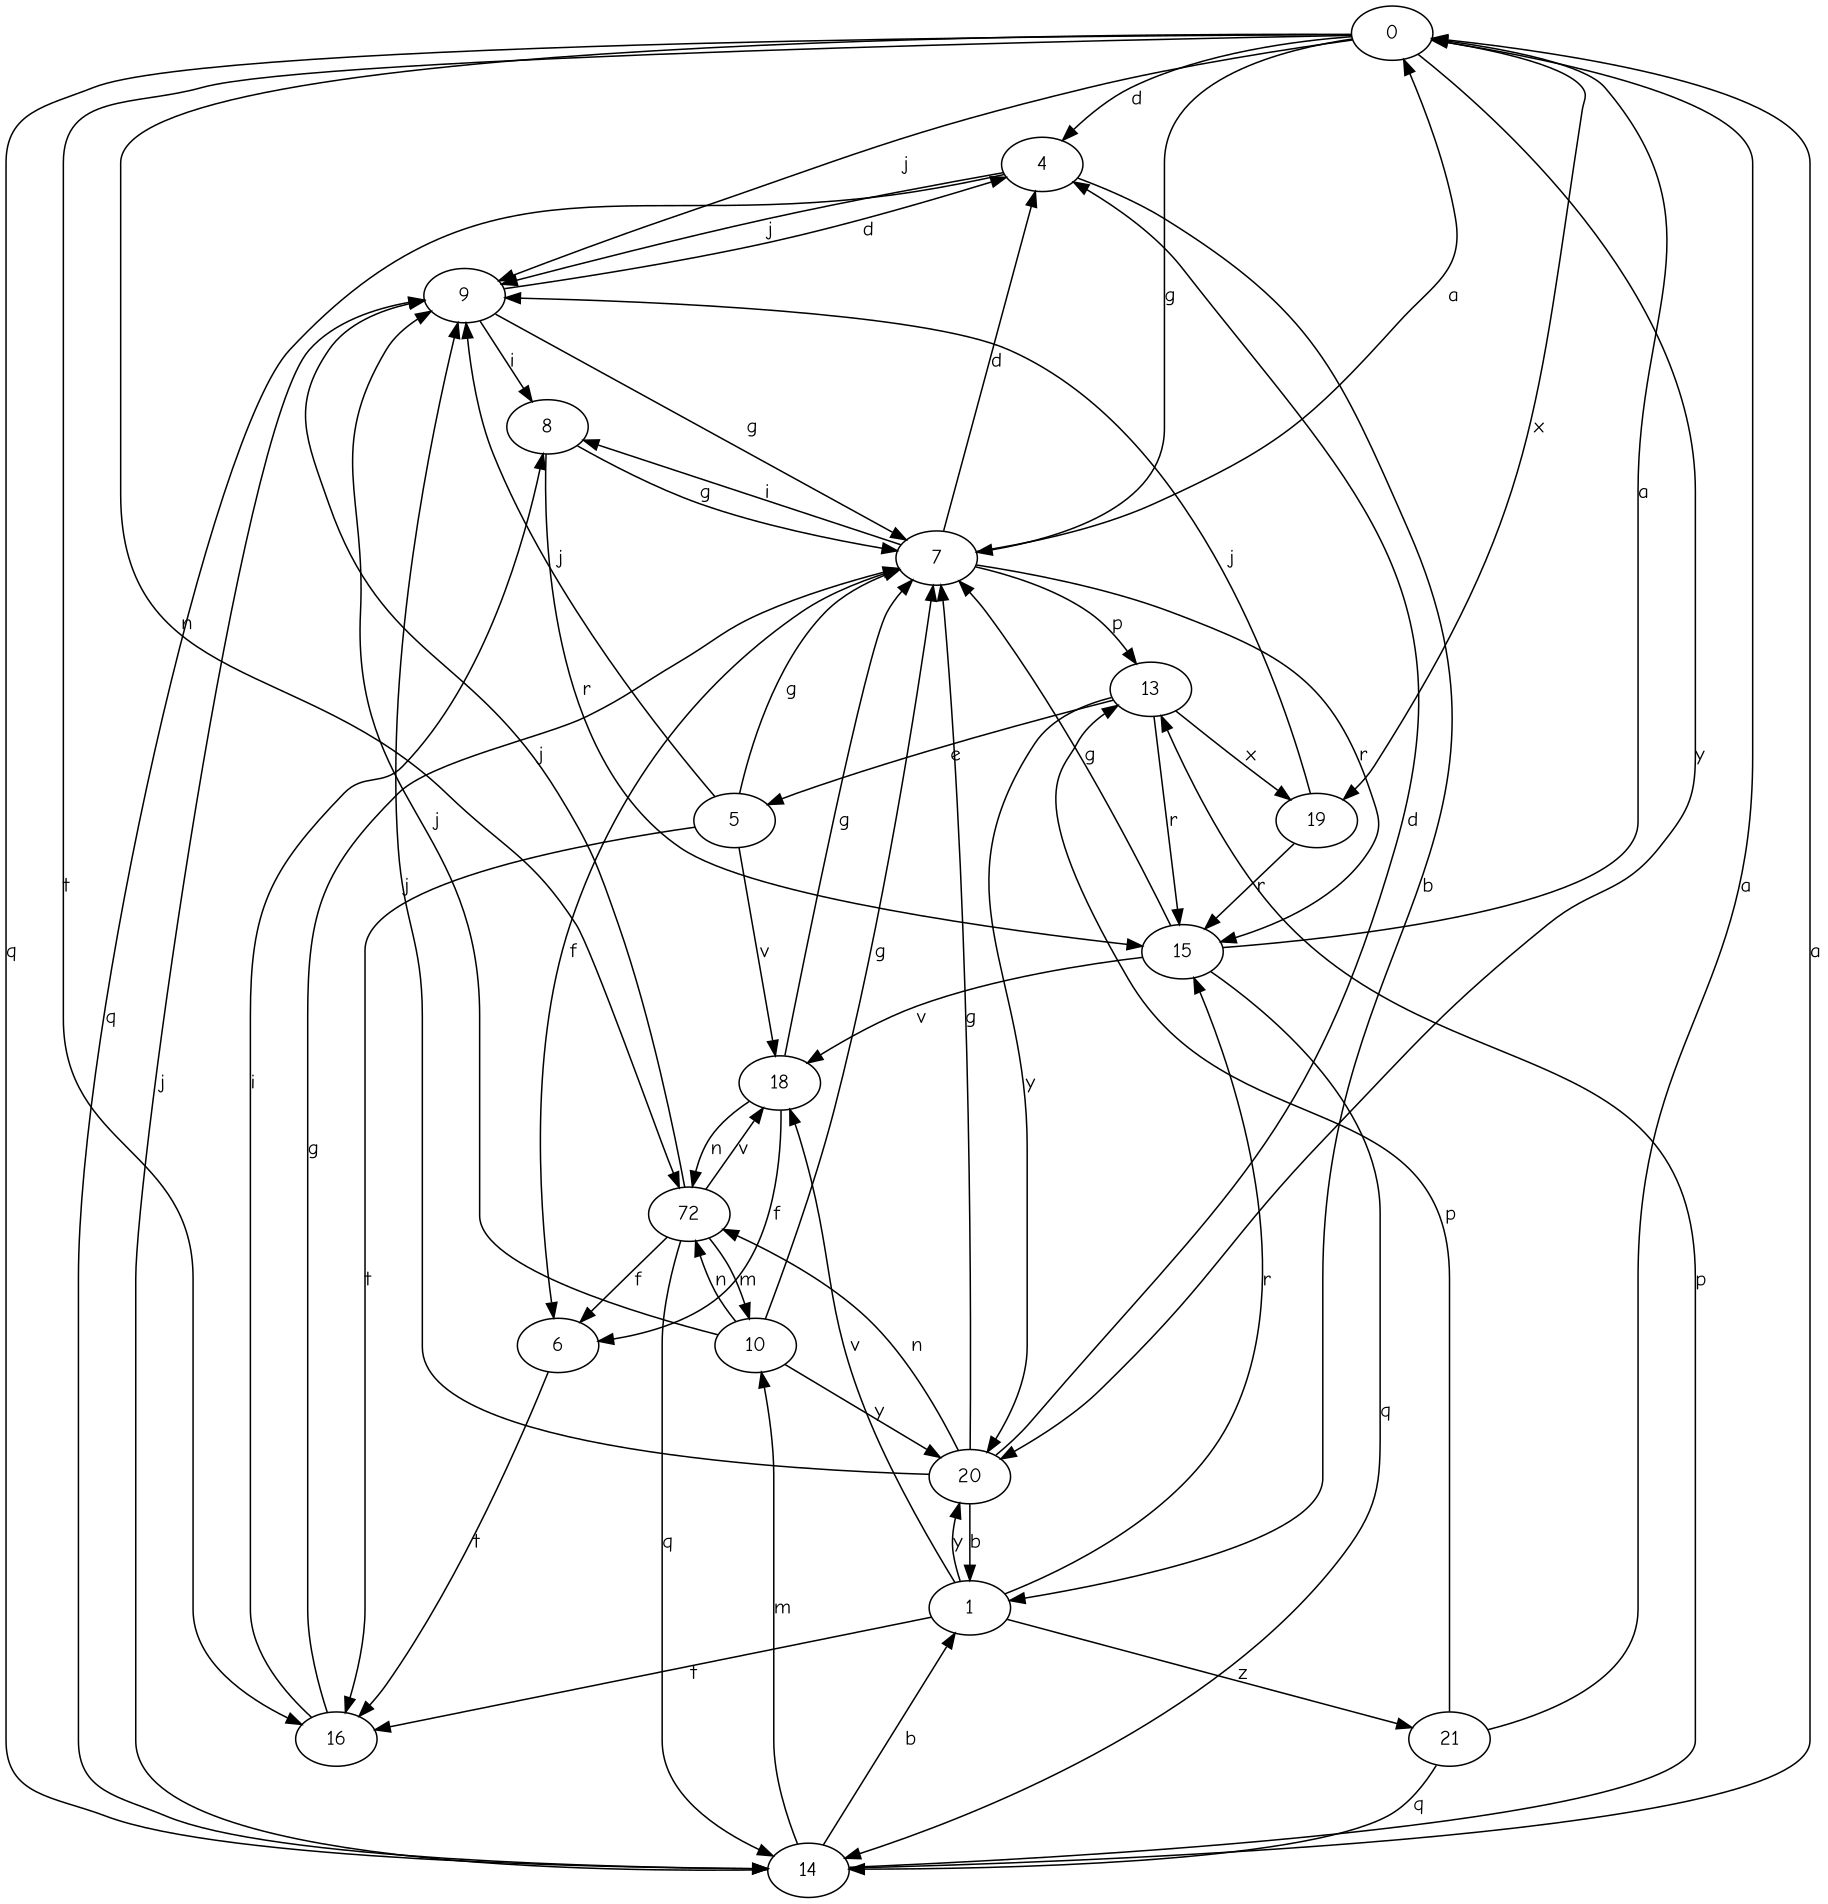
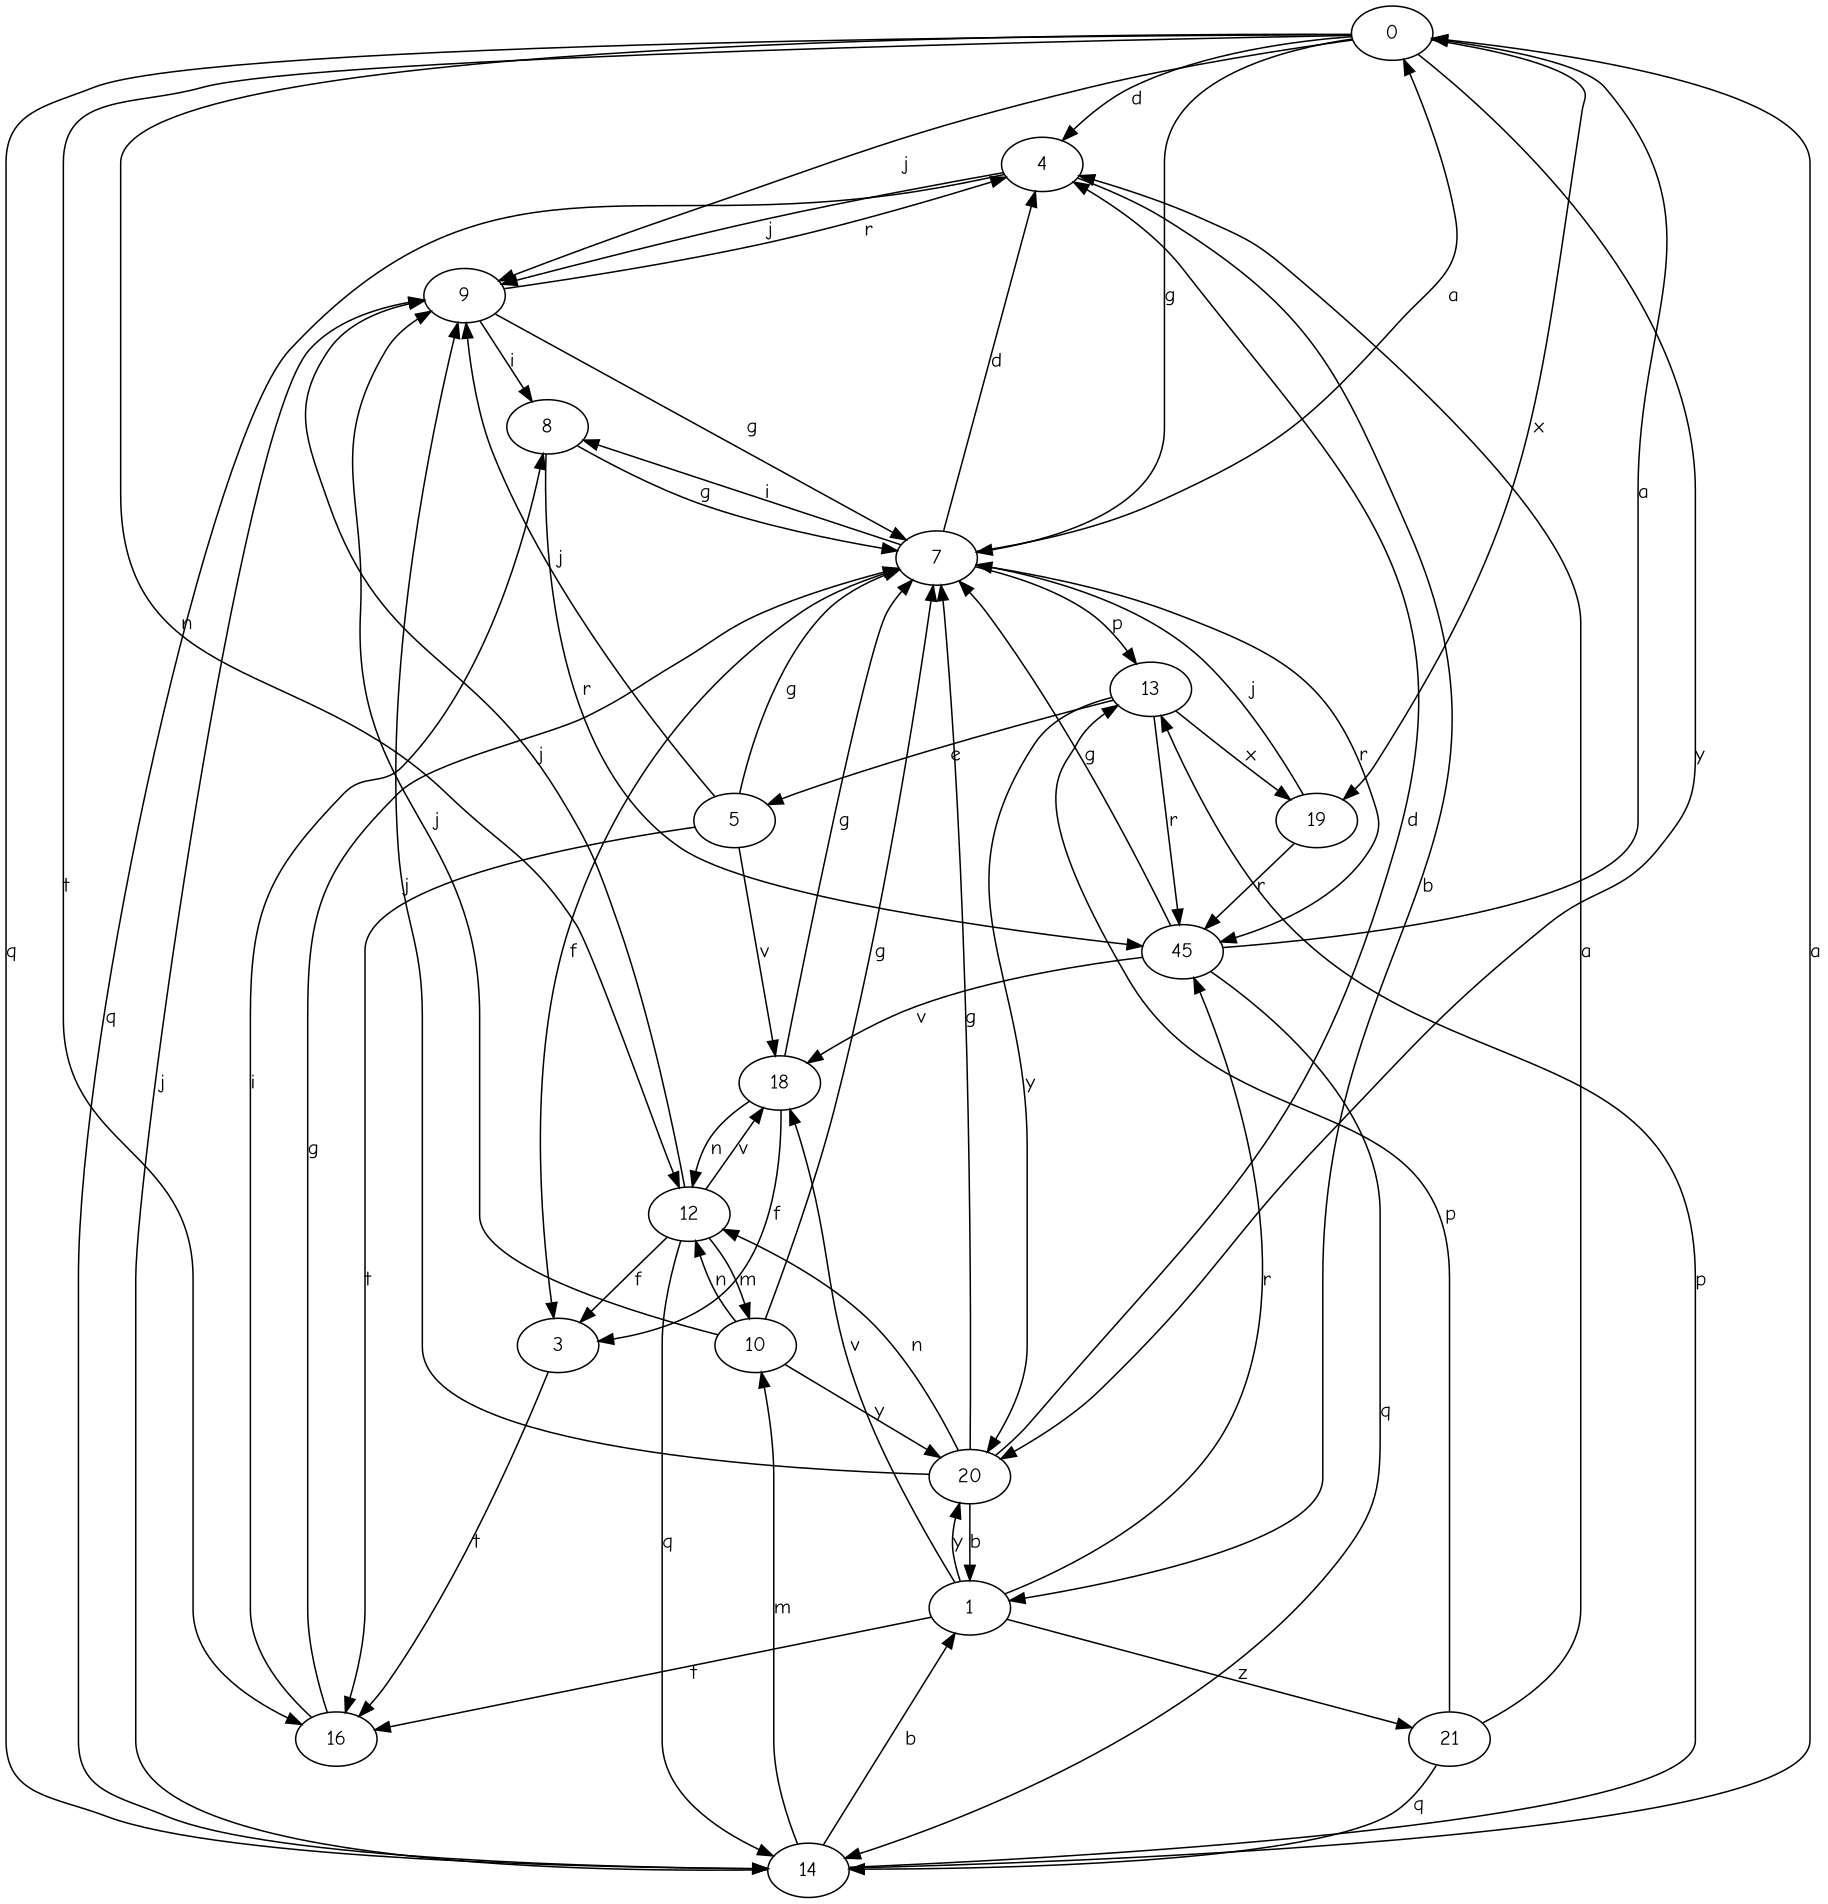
edge "9" -> "4": label "d" -> "r"
edge "19" -> "9": now "19" -> "7"
edge "21" -> "0": now "21" -> "4"
node "15": label "15" -> "45"
node "72": label "72" -> "12"
node "6": label "6" -> "3"
